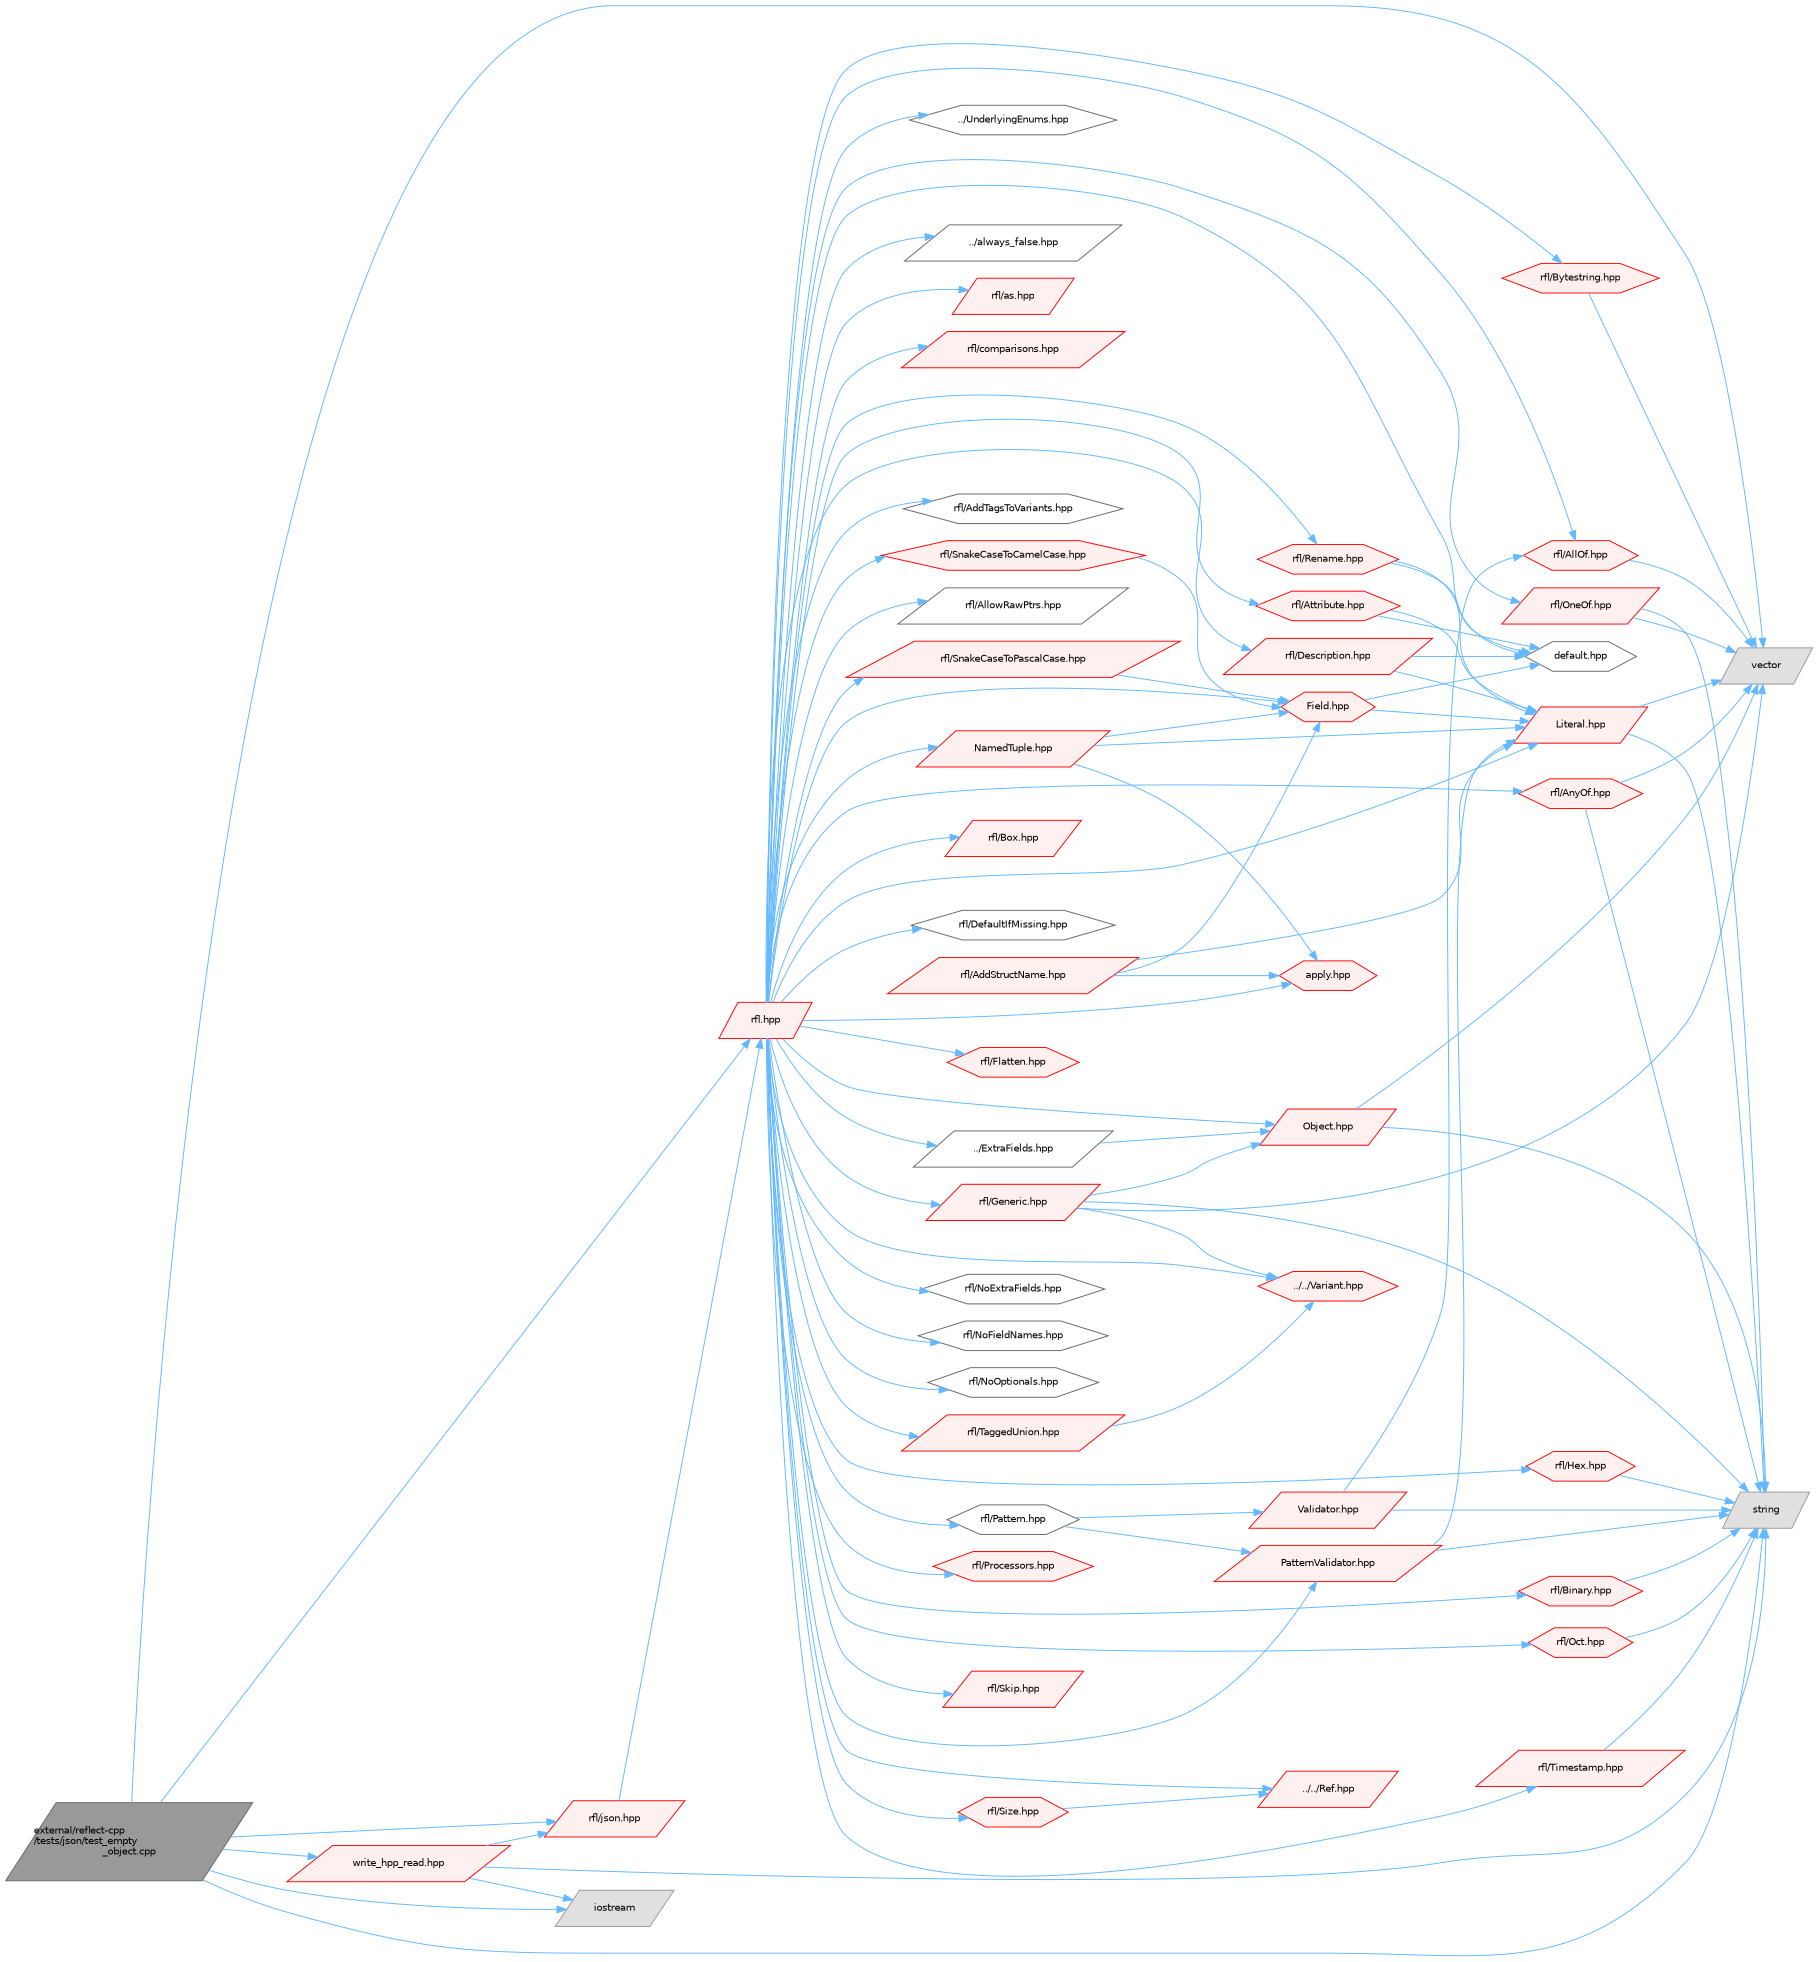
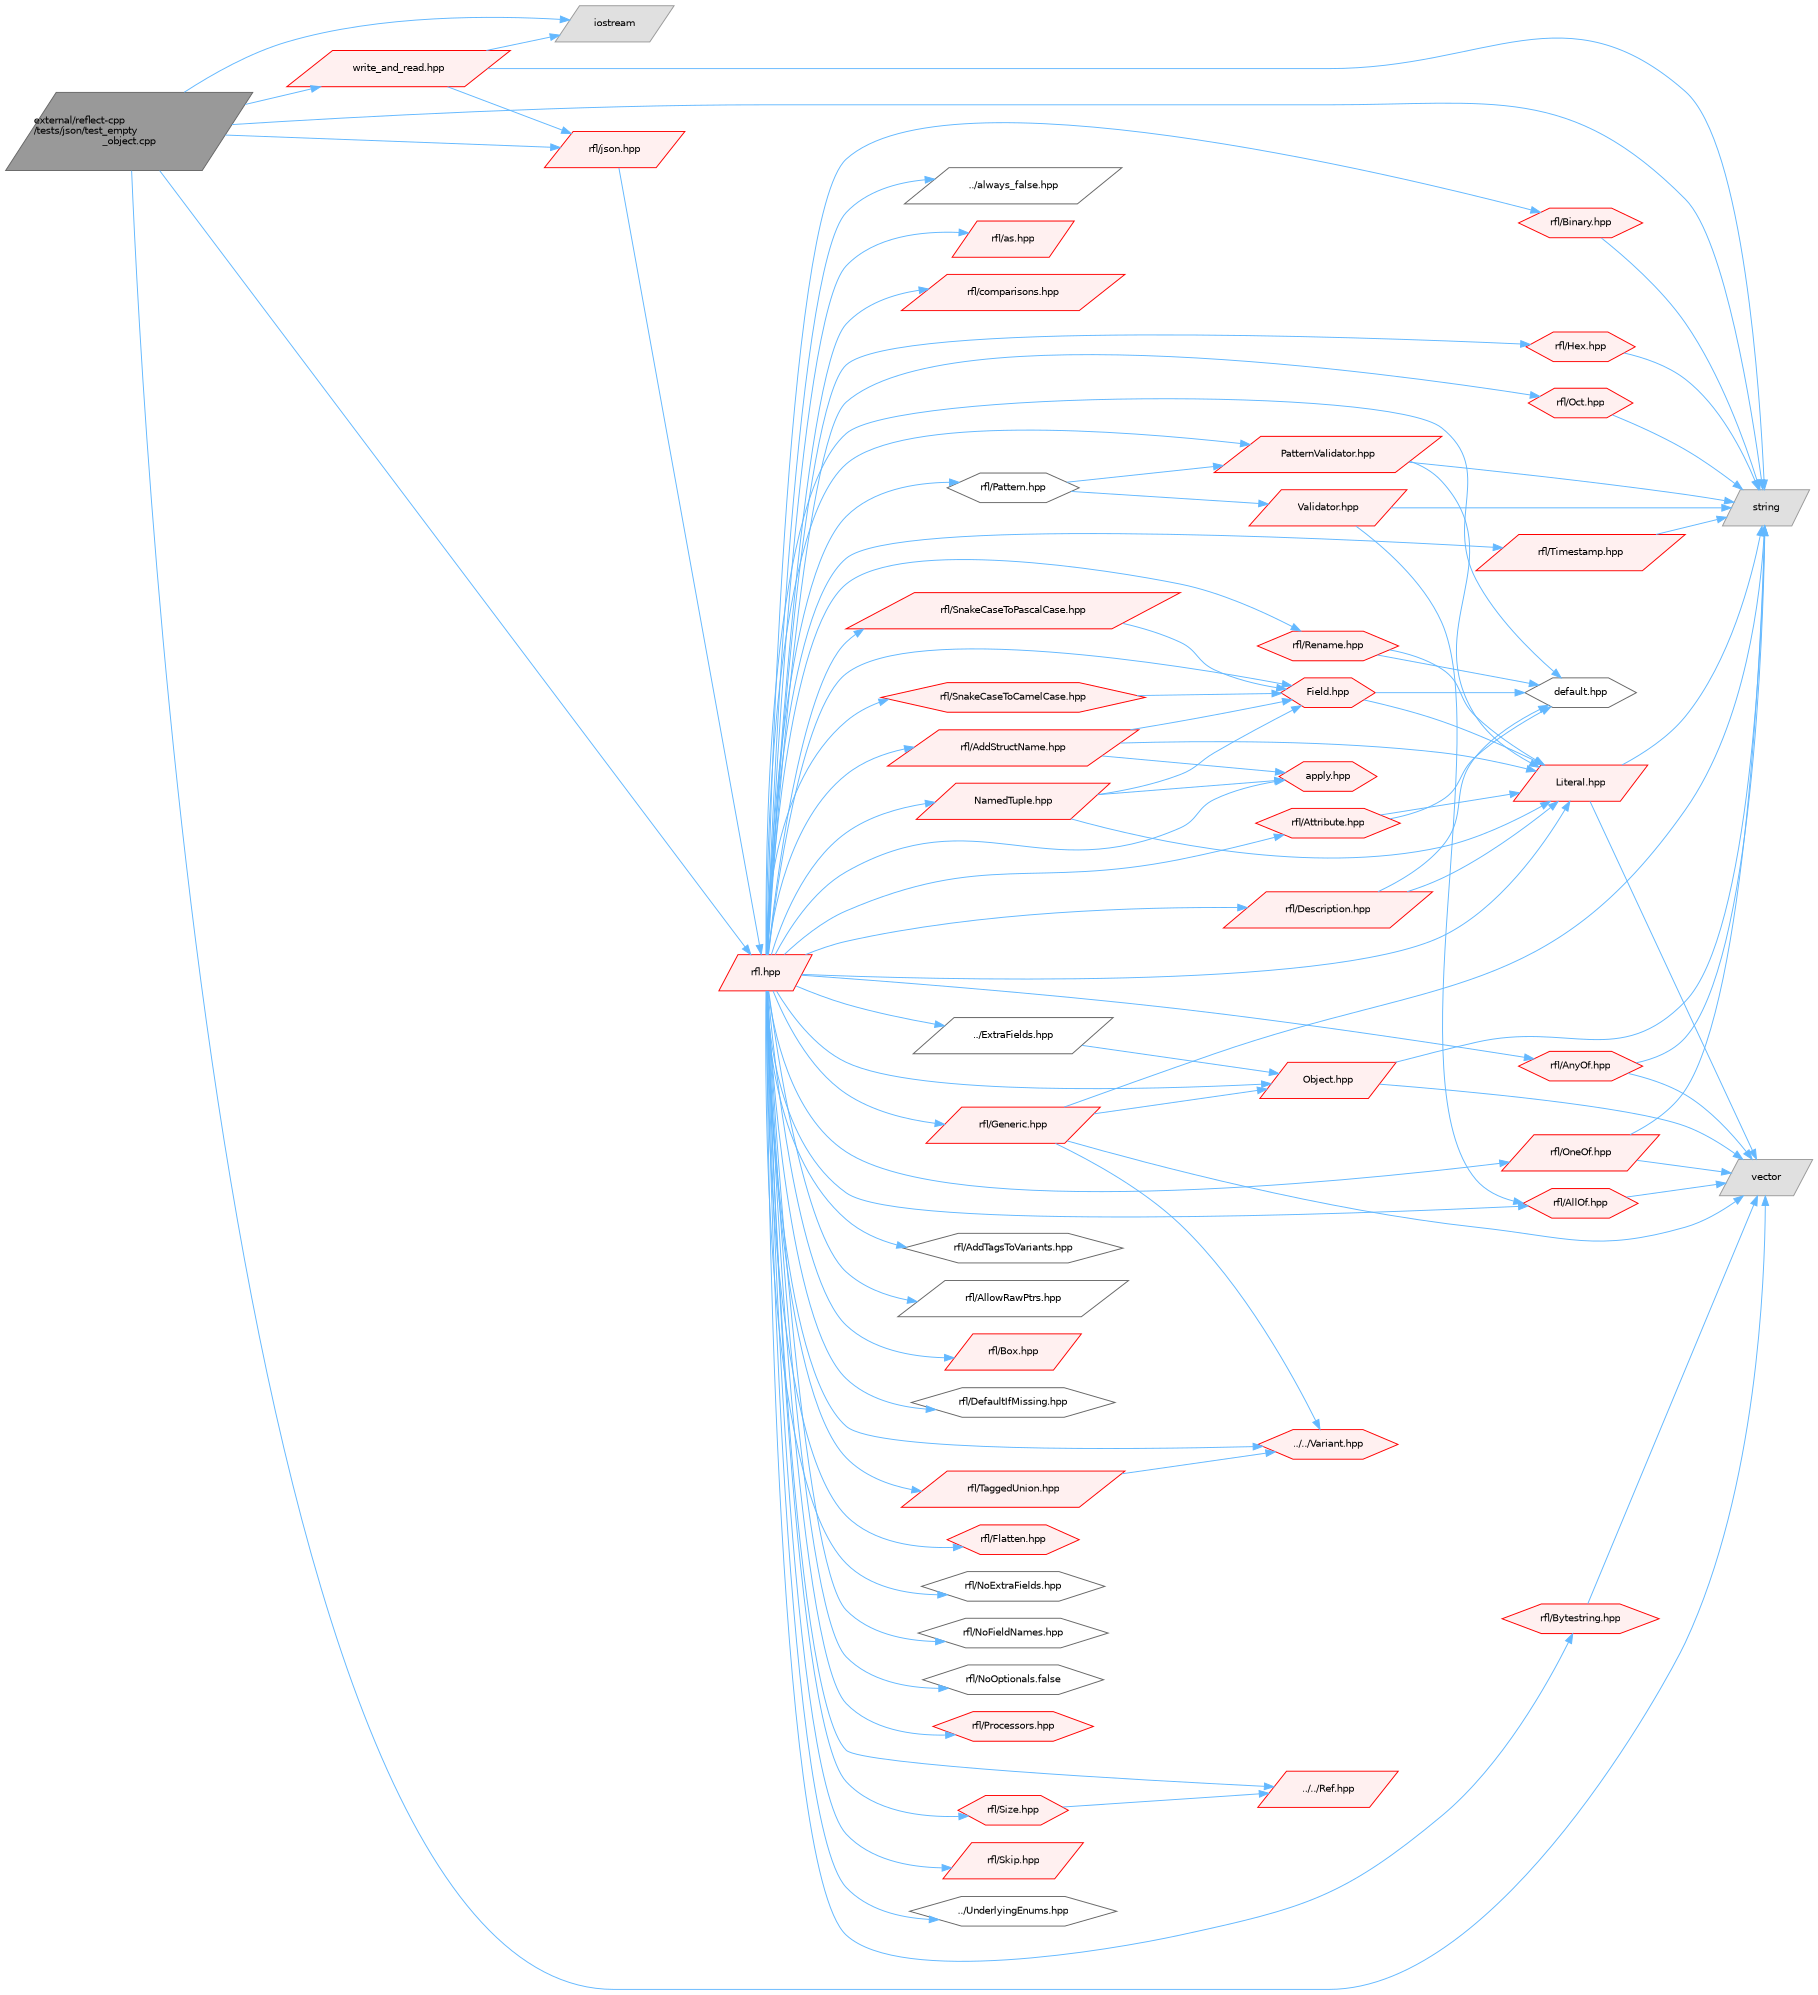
edge "rfl.hpp" -> "rfl/AddStructName.hpp": added
node "rfl/NoOptionals.hpp": label "rfl/NoOptionals.hpp" -> "rfl/NoOptionals.false"
node "write_hpp_read.hpp": label "write_hpp_read.hpp" -> "write_and_read.hpp"
